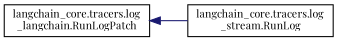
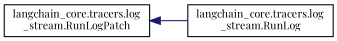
node "langchain_core.tracers.log _langchain.RunLogPatch": label "langchain_core.tracers.log _langchain.RunLogPatch" -> "langchain_core.tracers.log _stream.RunLogPatch"
